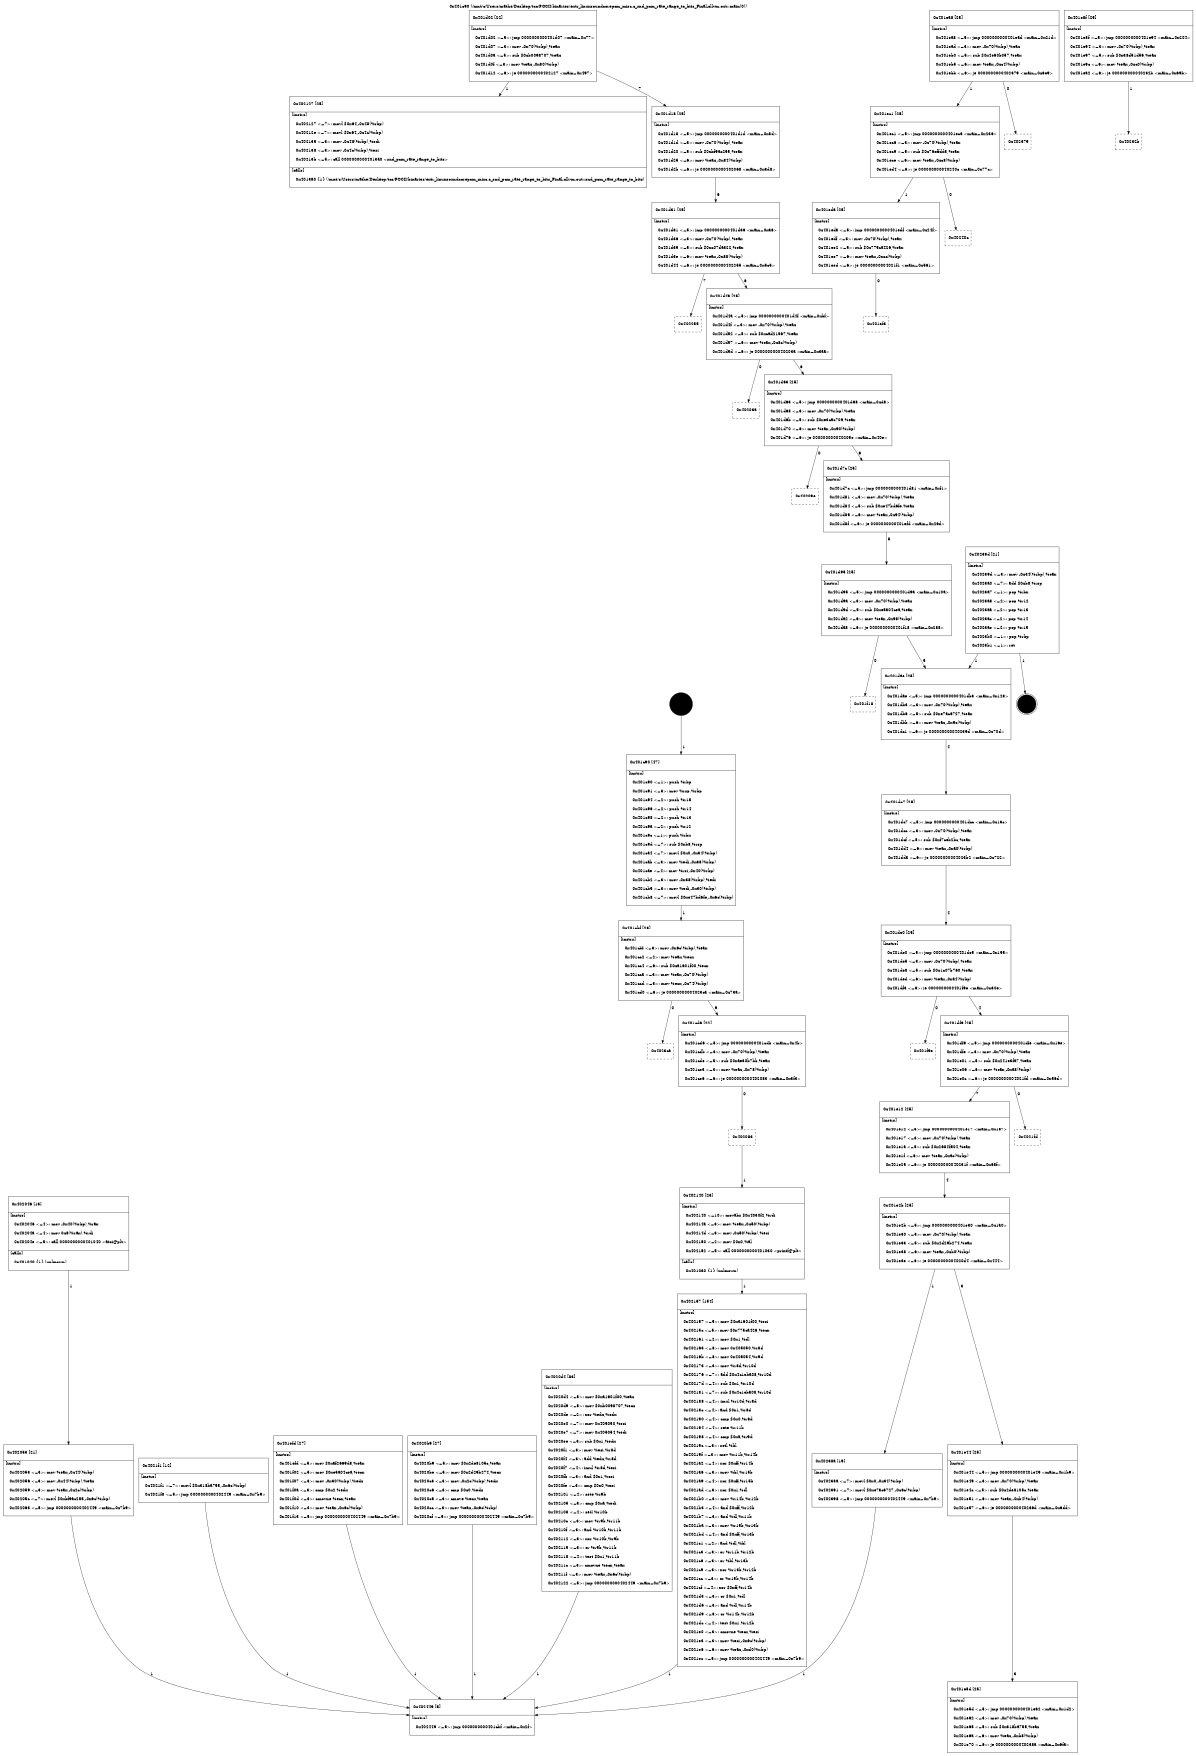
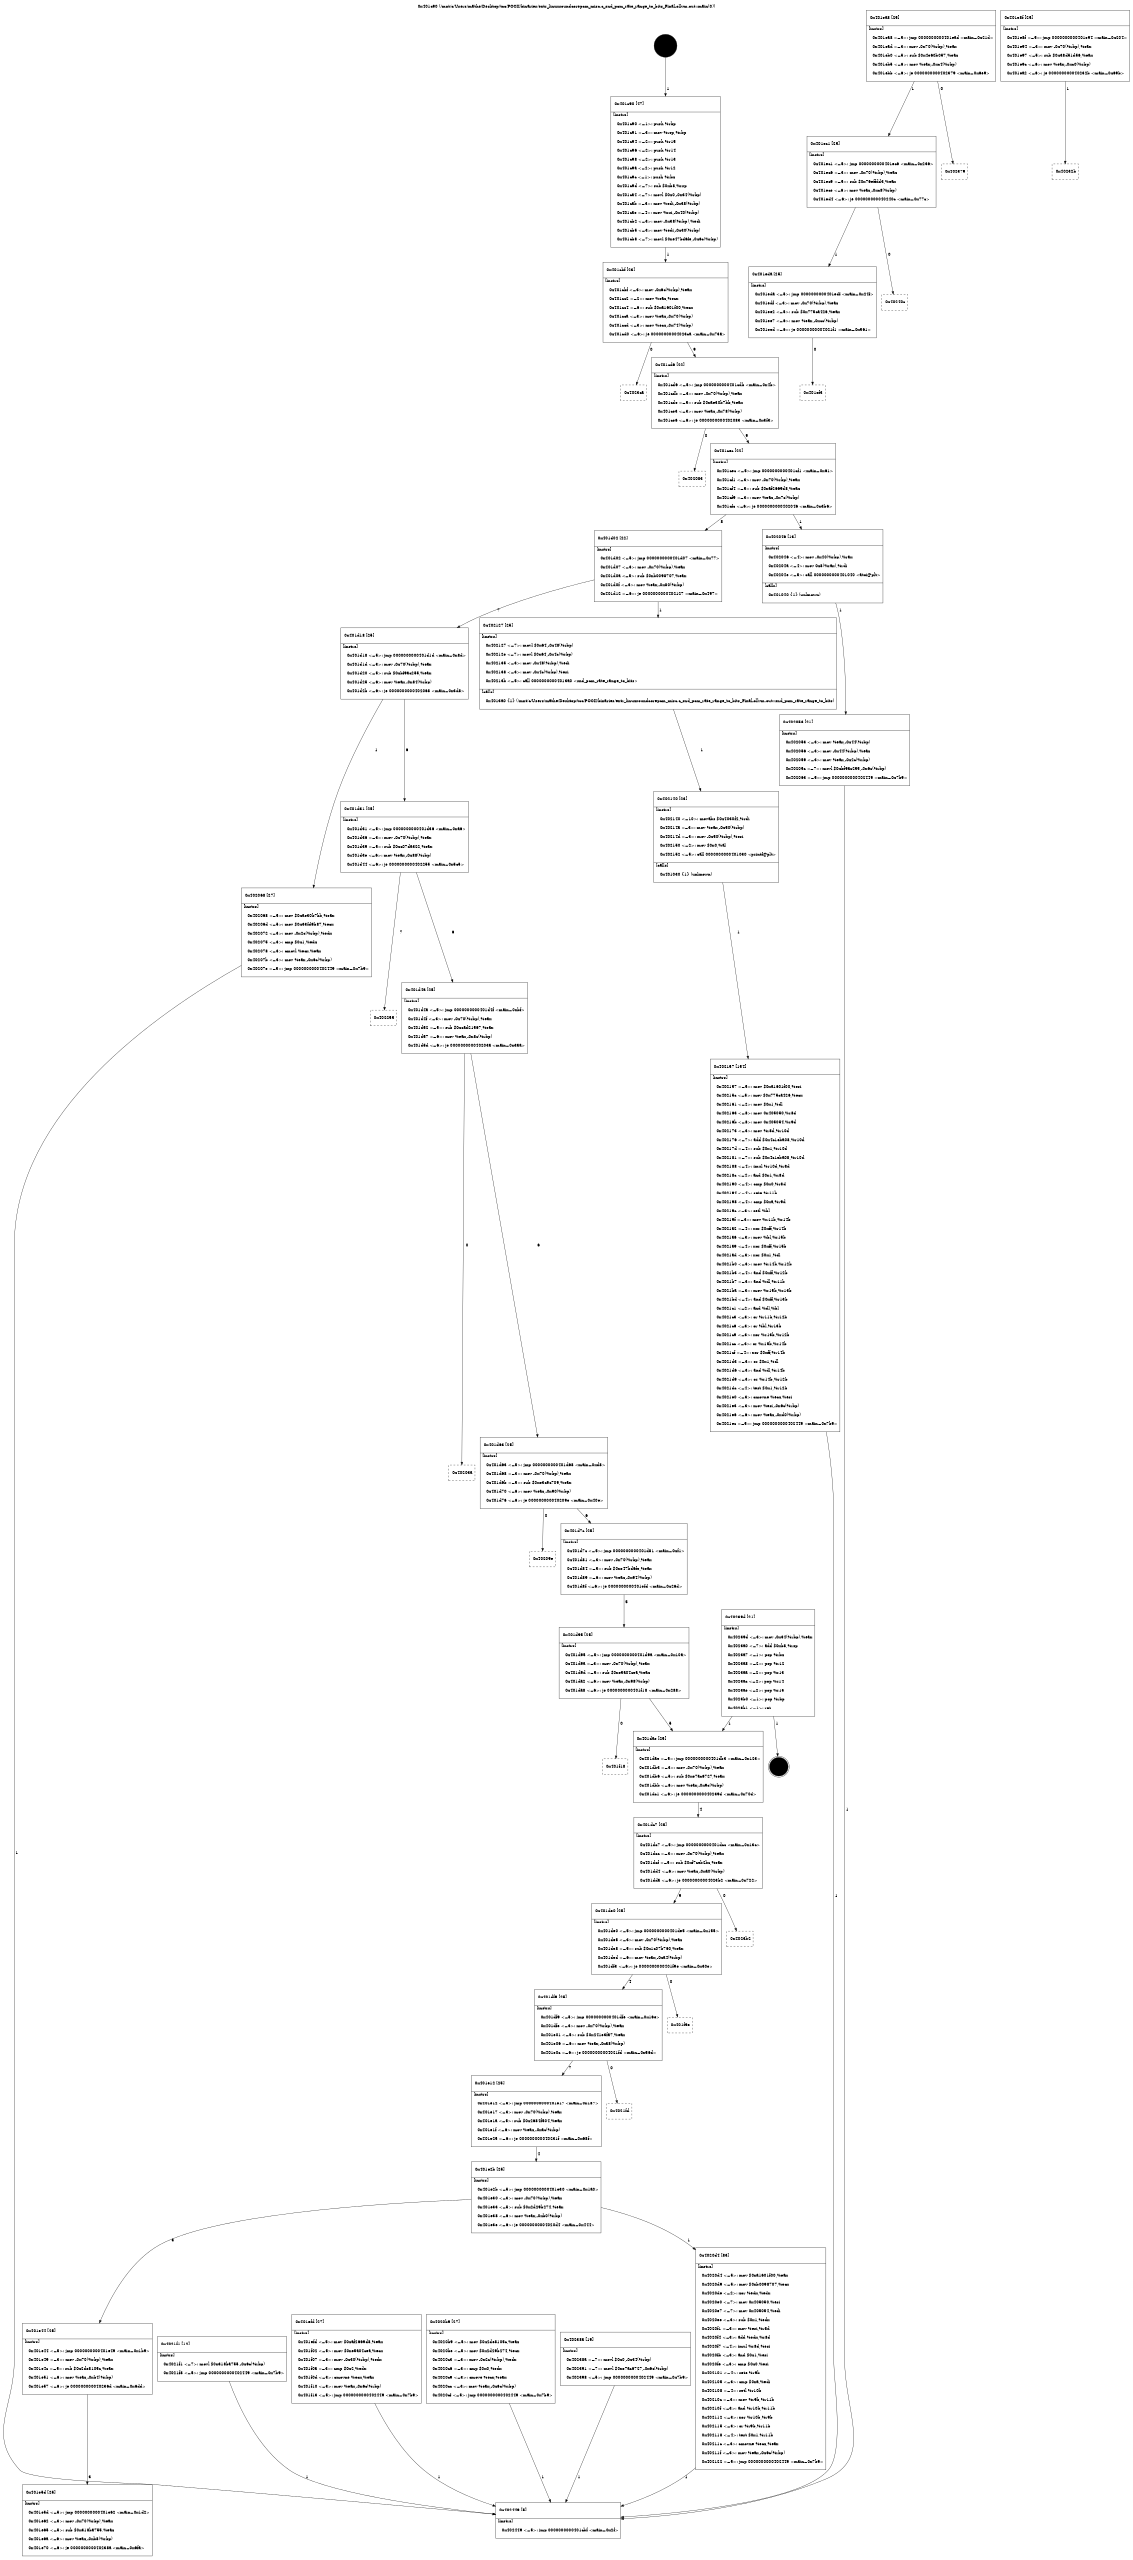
node "0x401cec [22]": added
edge "0x401dc7 [25]" -> "0x401de0 [25]": label " 4" -> " 9"
node "0x402068 [27]": added
edge "0x402083" -> "0x402140 [23]": now "0x402127 [25]" -> "0x402140 [23]"
edge "0x401e2b [25]" -> "0x40238a [19]": now "0x401e2b [25]" -> "0x4020d4 [83]"
node "0x4023b2": added
